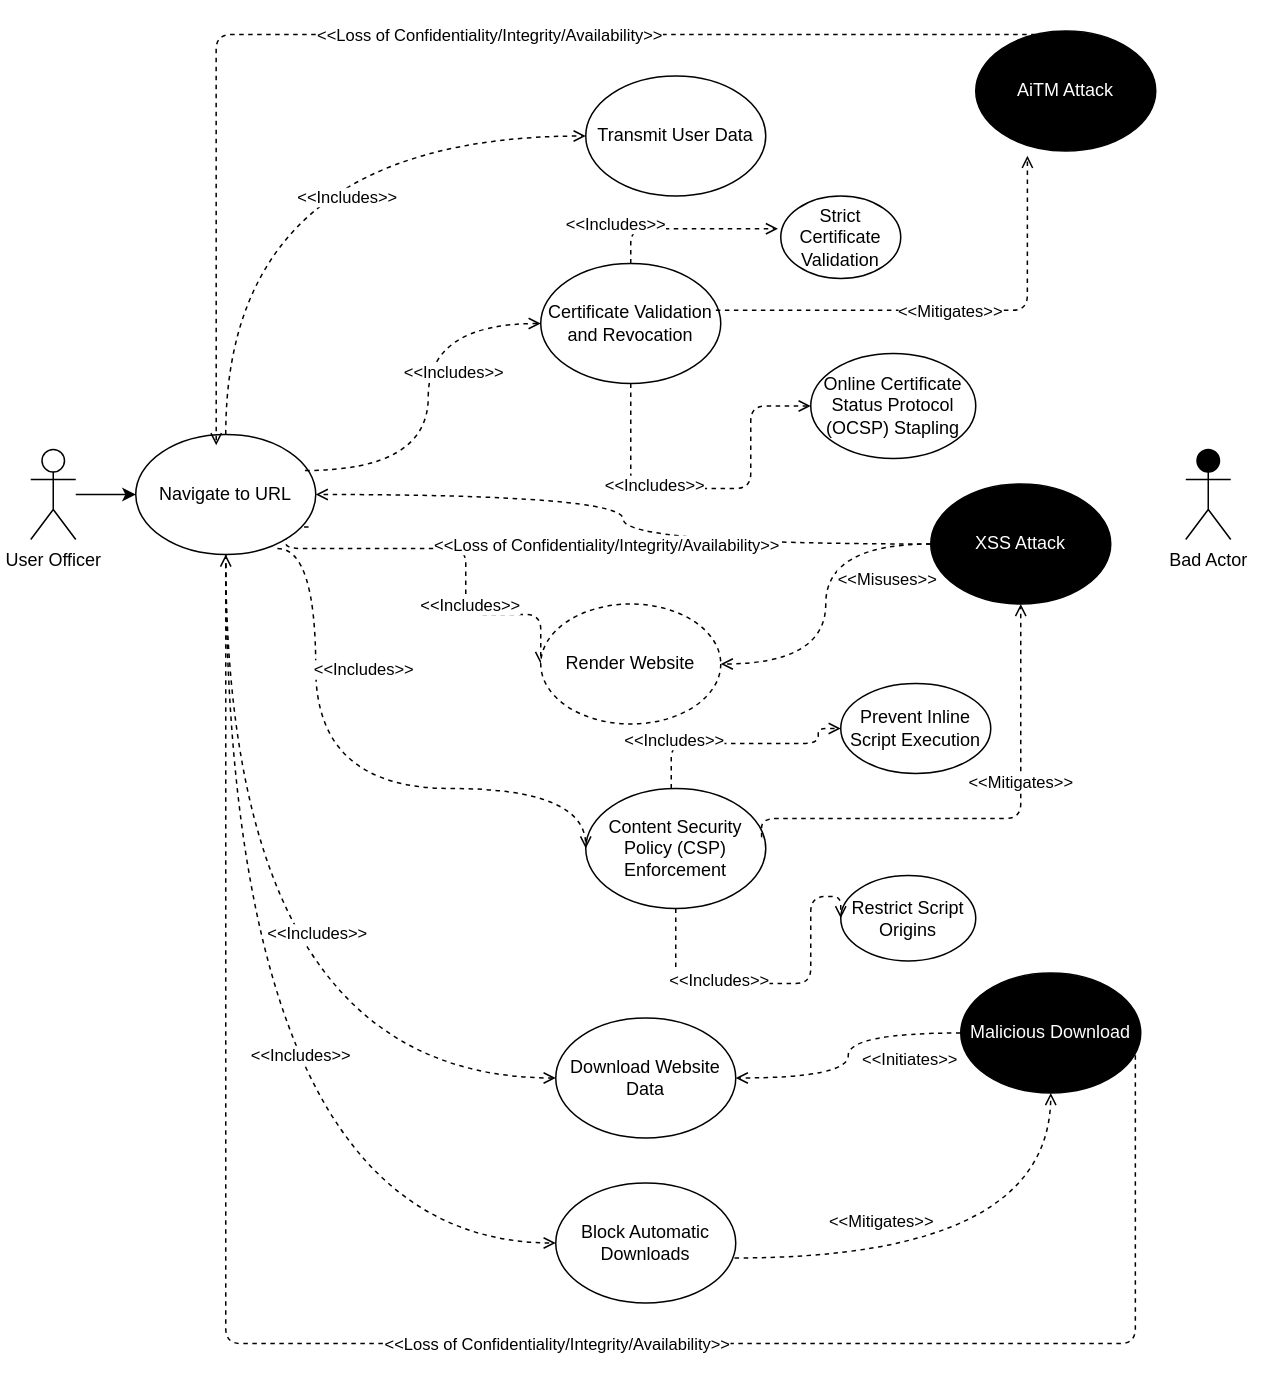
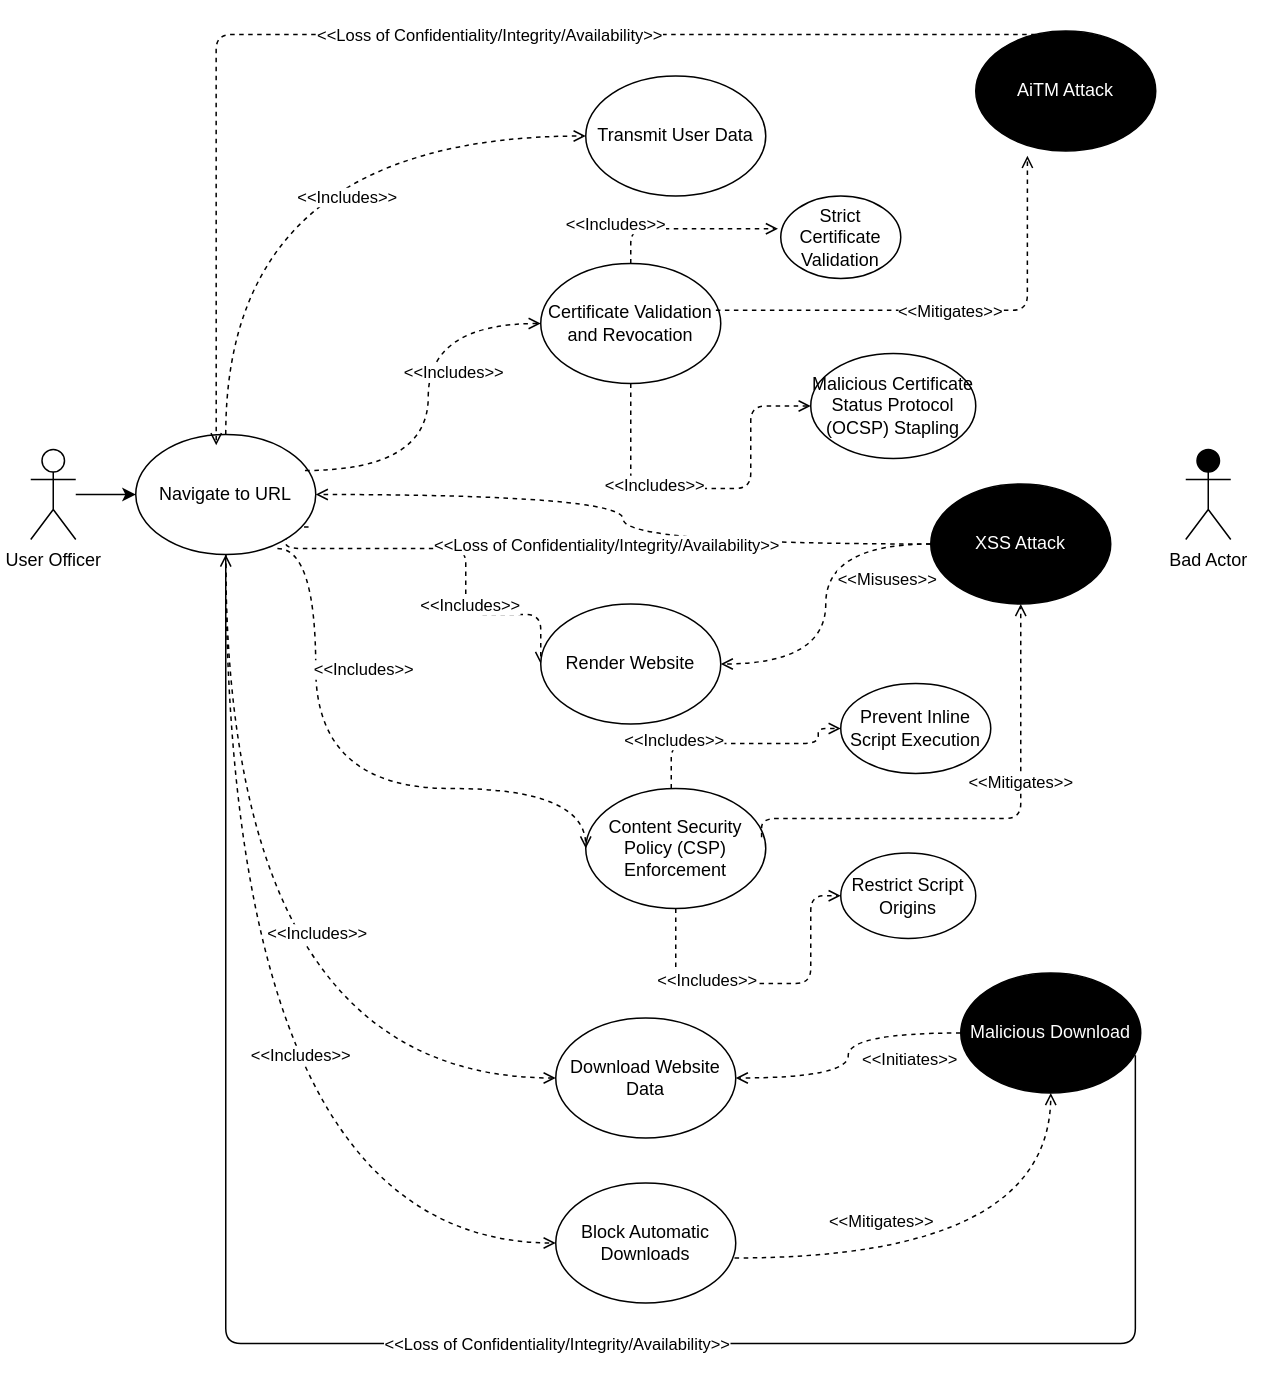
node "Online Certificate Status Protocol (OCSP) Stapling": label "Online Certificate Status Protocol (OCSP) Stapling" -> "Malicious Certificate Status Protocol (OCSP) Stapling"
node "Render Website": style dashed -> solid
node "Restrict Script Origins": moved (908, 918) -> (908, 896)
edge "Malicious Download" -> "Navigate to URL": style dashed -> solid
